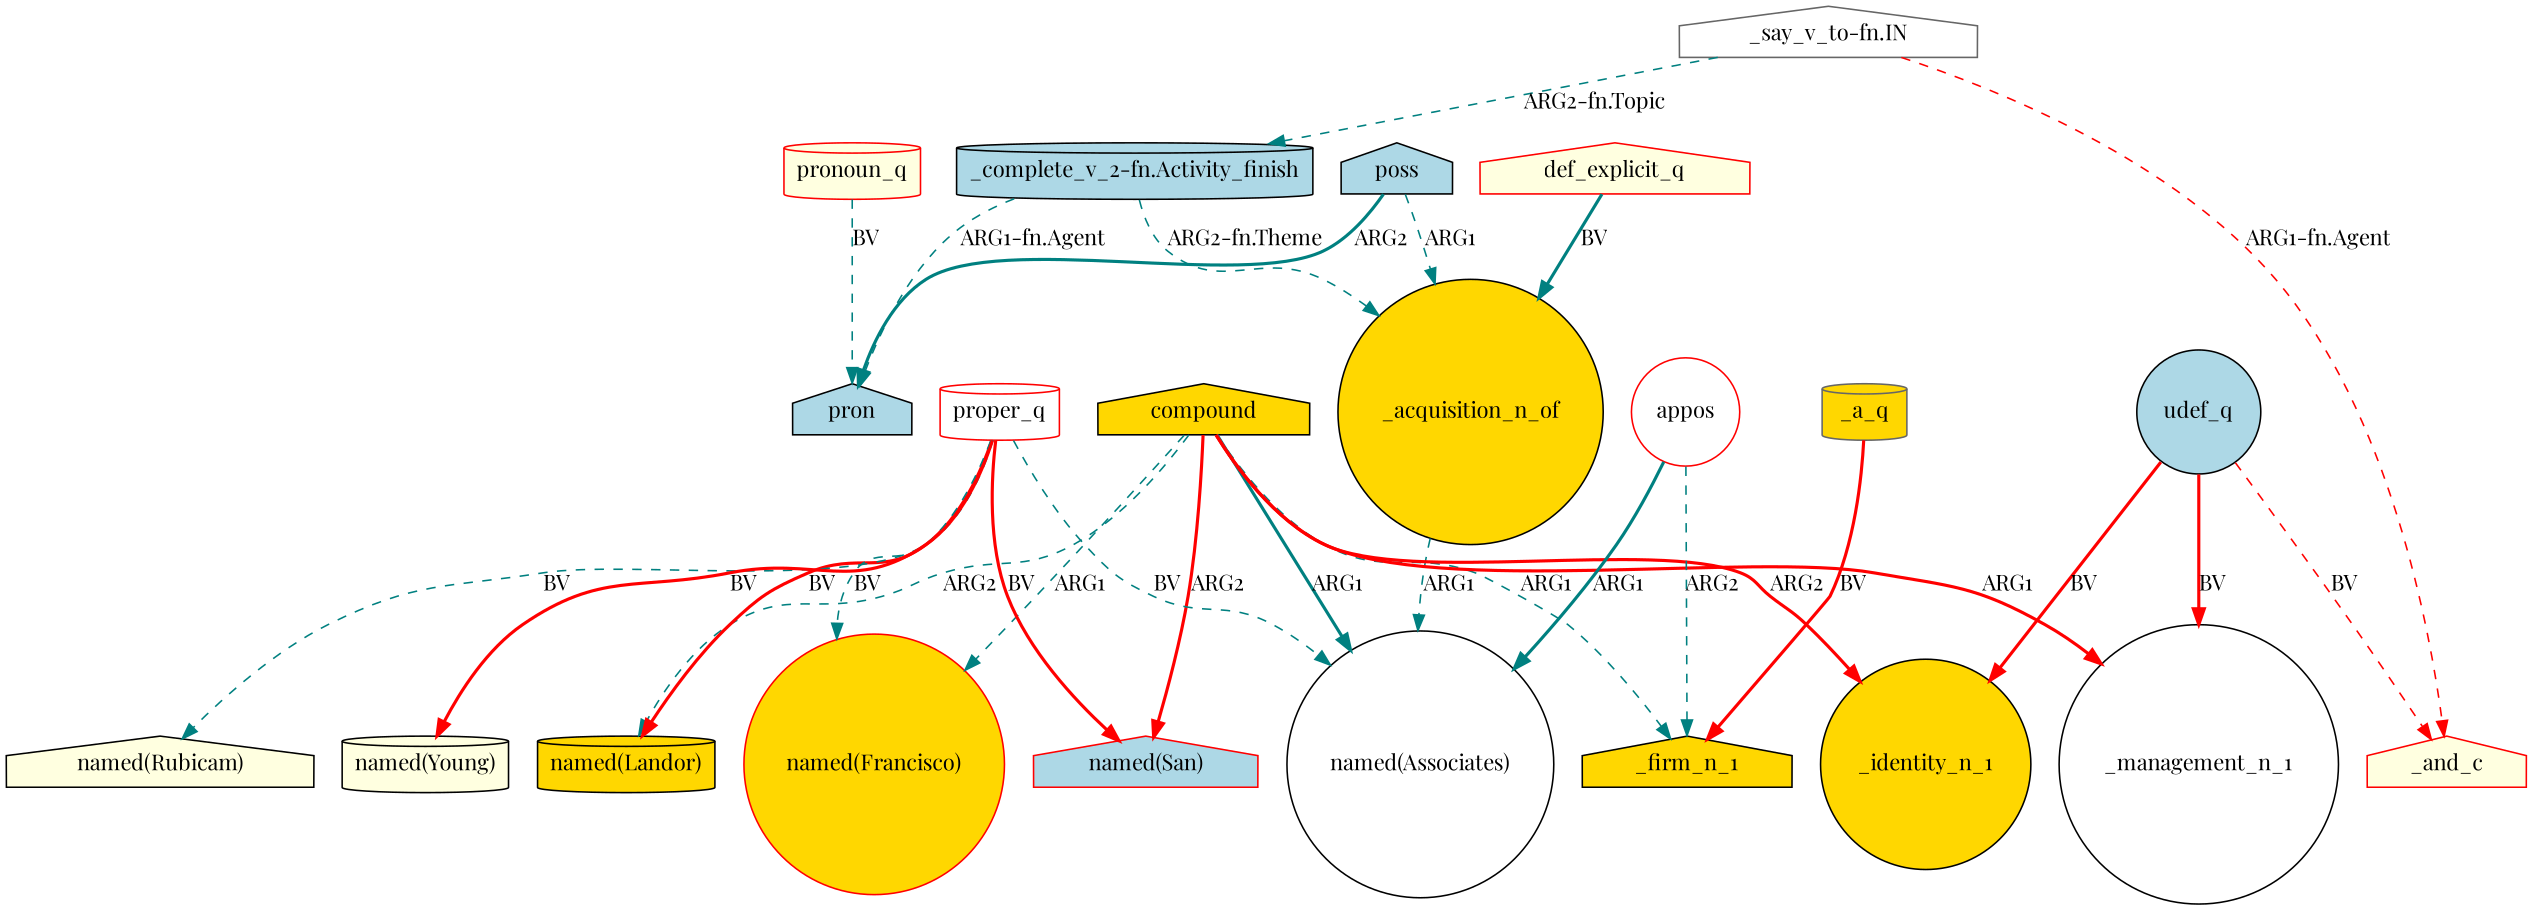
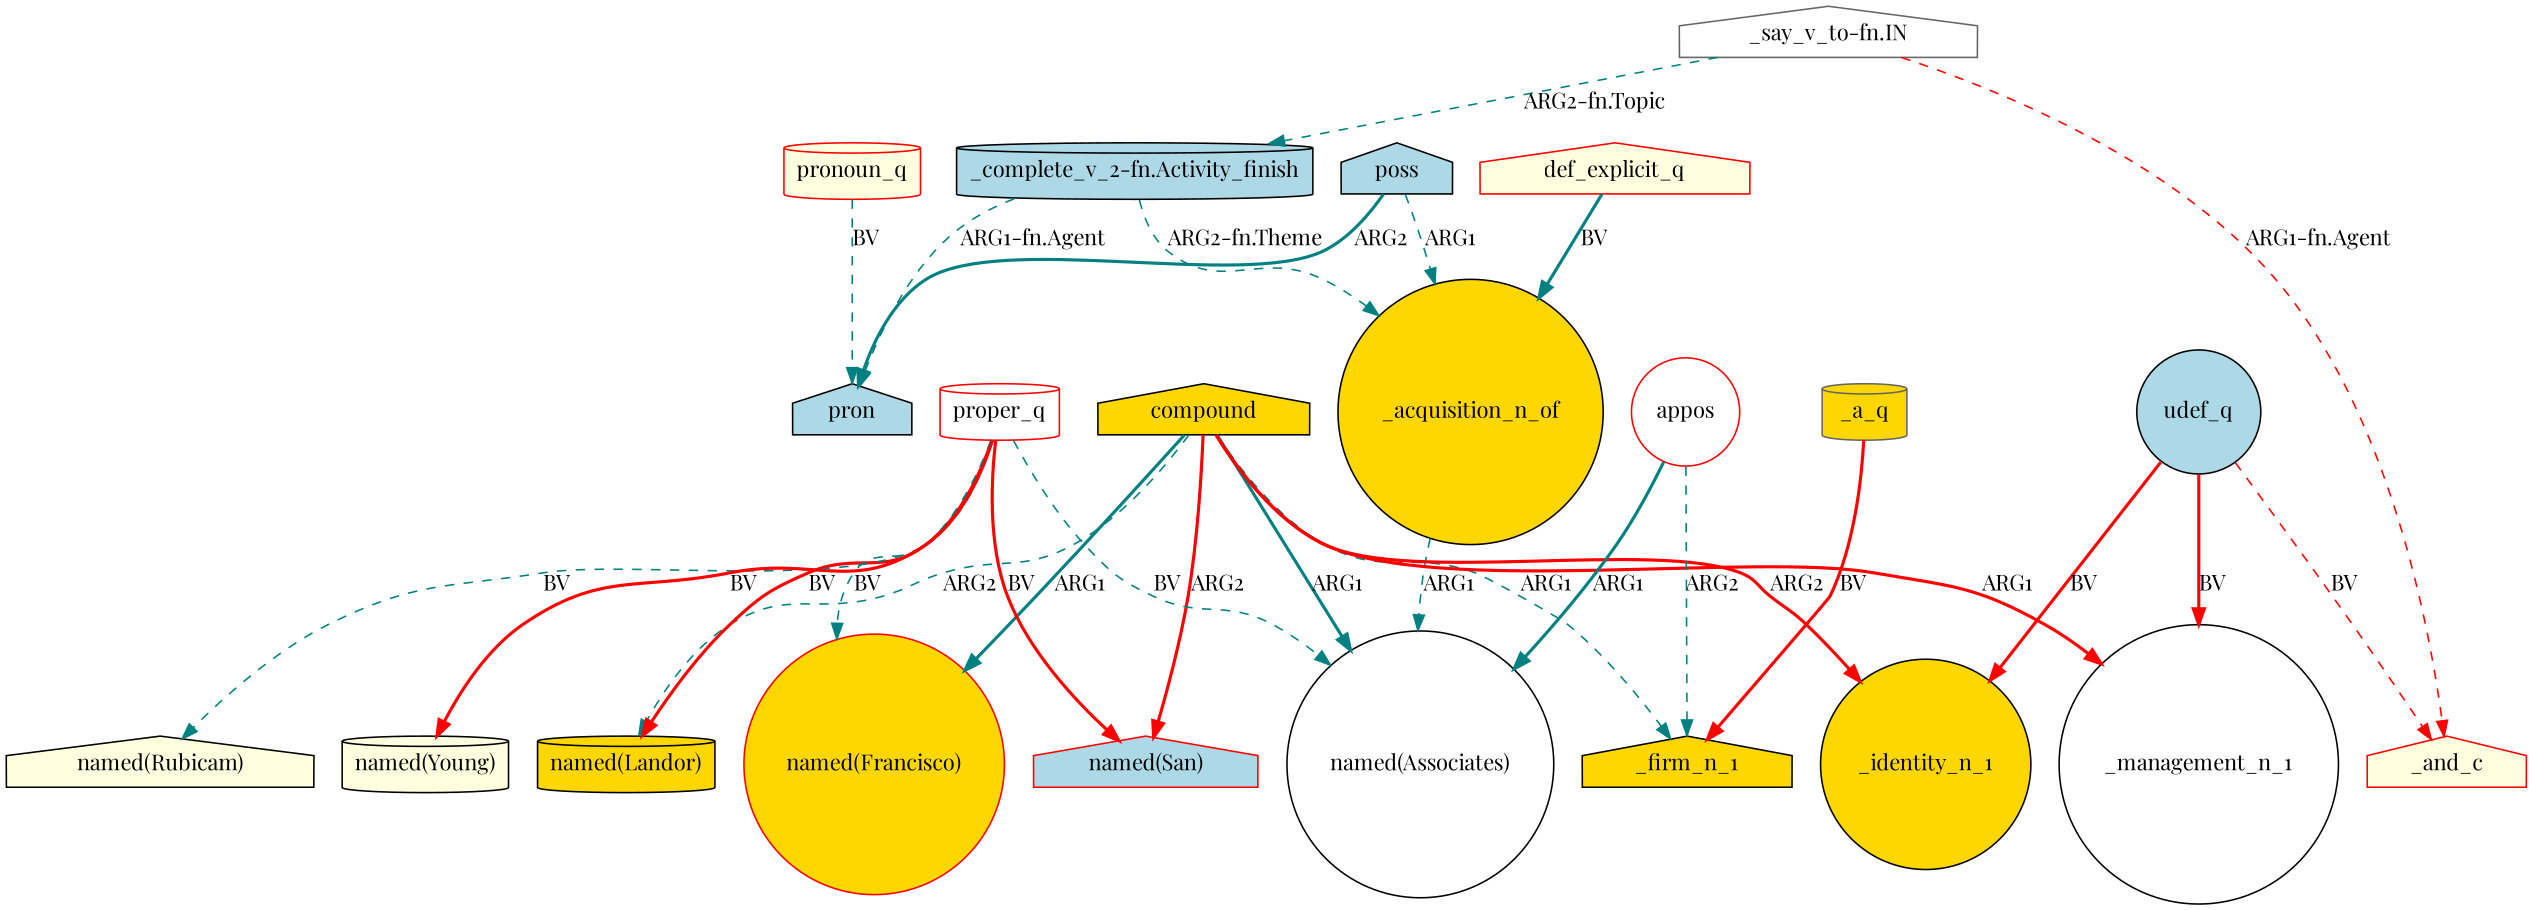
edge "compound" -> "named(Francisco)": style dashed -> bold
